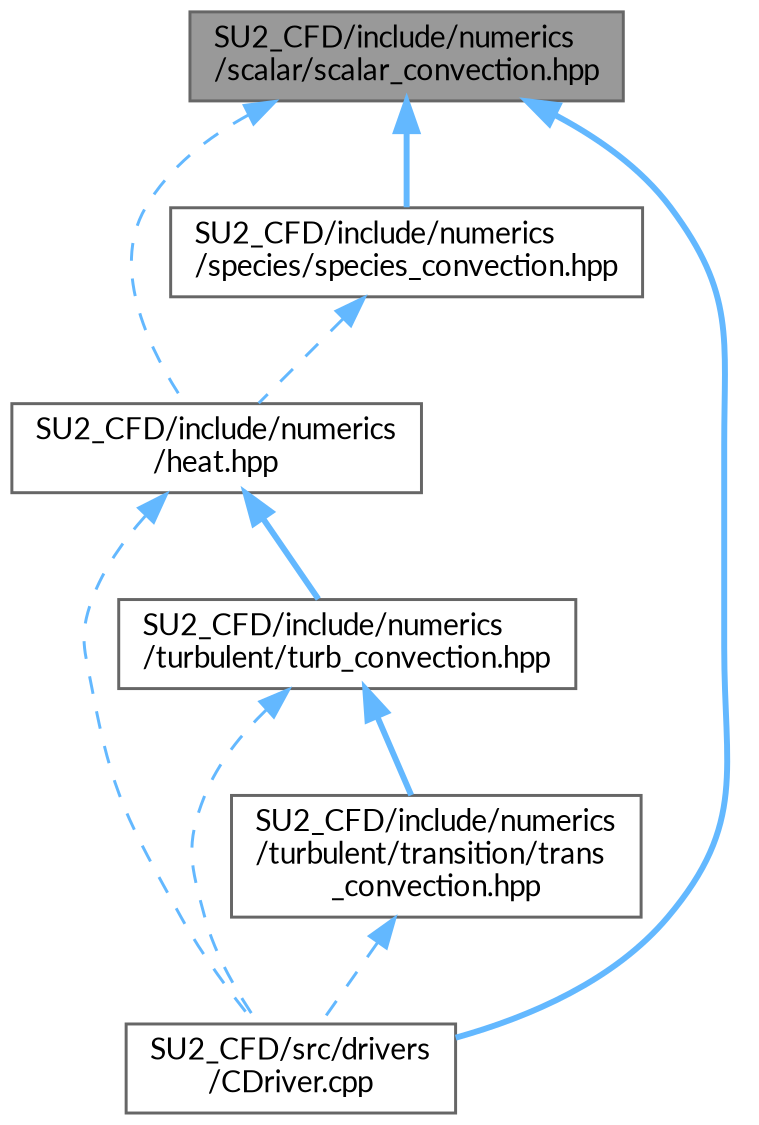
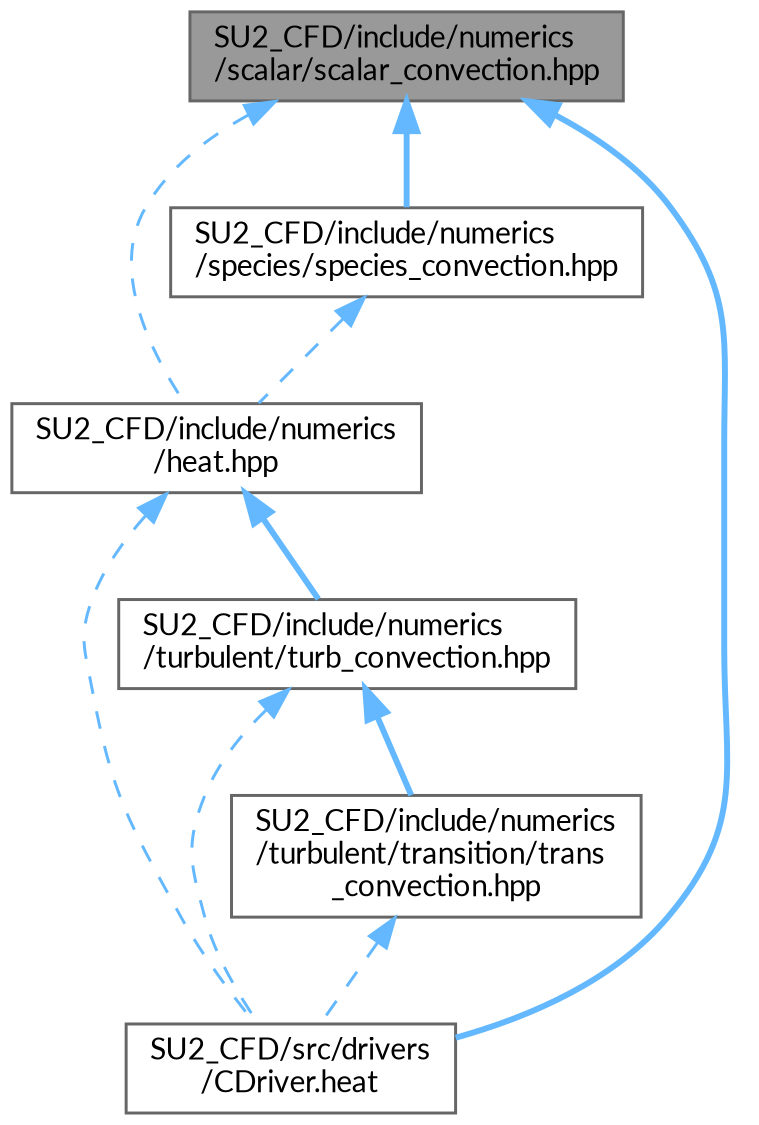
node "SU2_CFD/src/drivers /CDriver.cpp": label "SU2_CFD/src/drivers /CDriver.cpp" -> "SU2_CFD/src/drivers /CDriver.heat"
